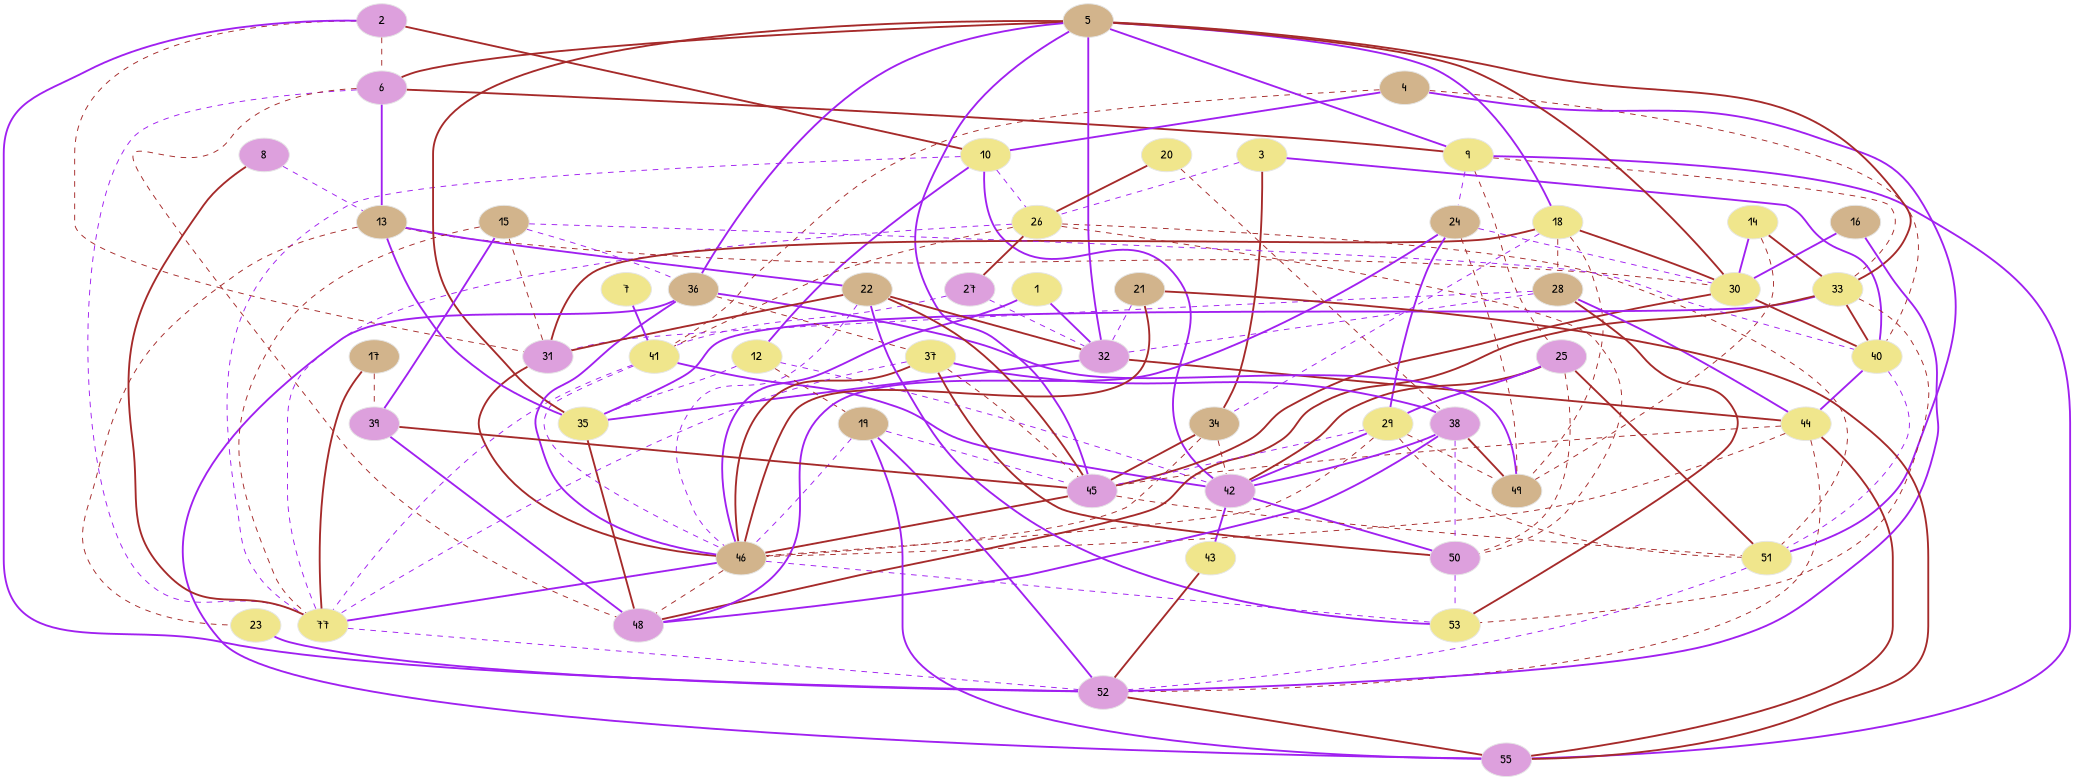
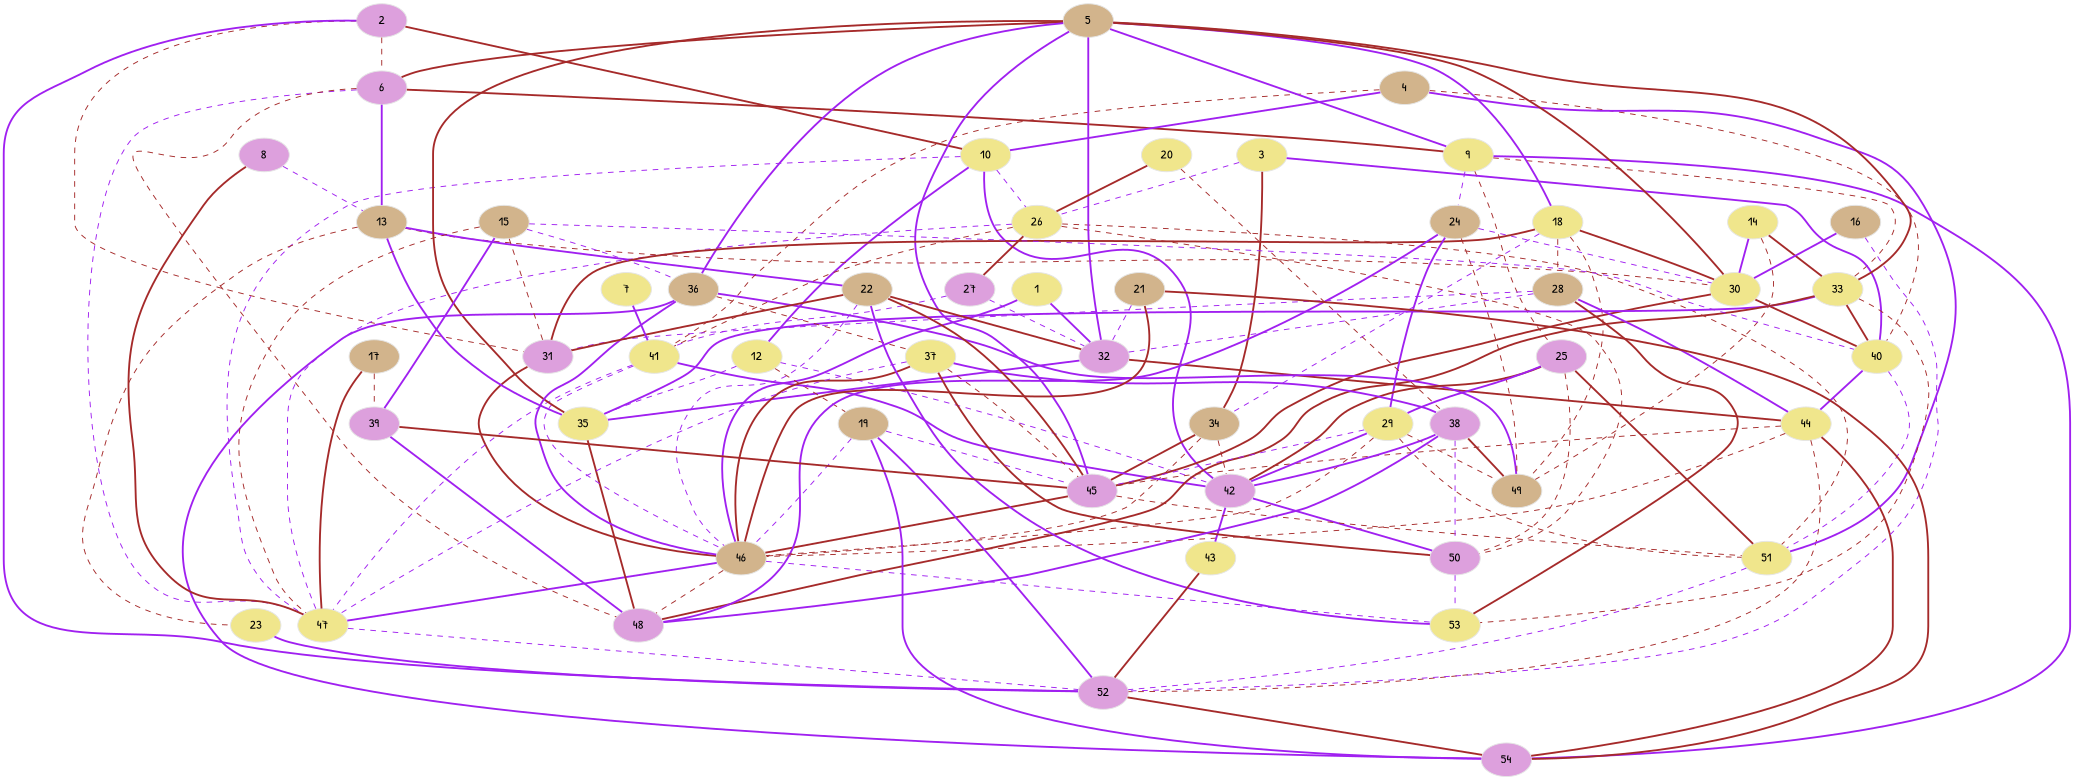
node "77": label "77" -> "47"
edge "16" -- "52": style bold -> dashed
node "55": label "55" -> "54"
